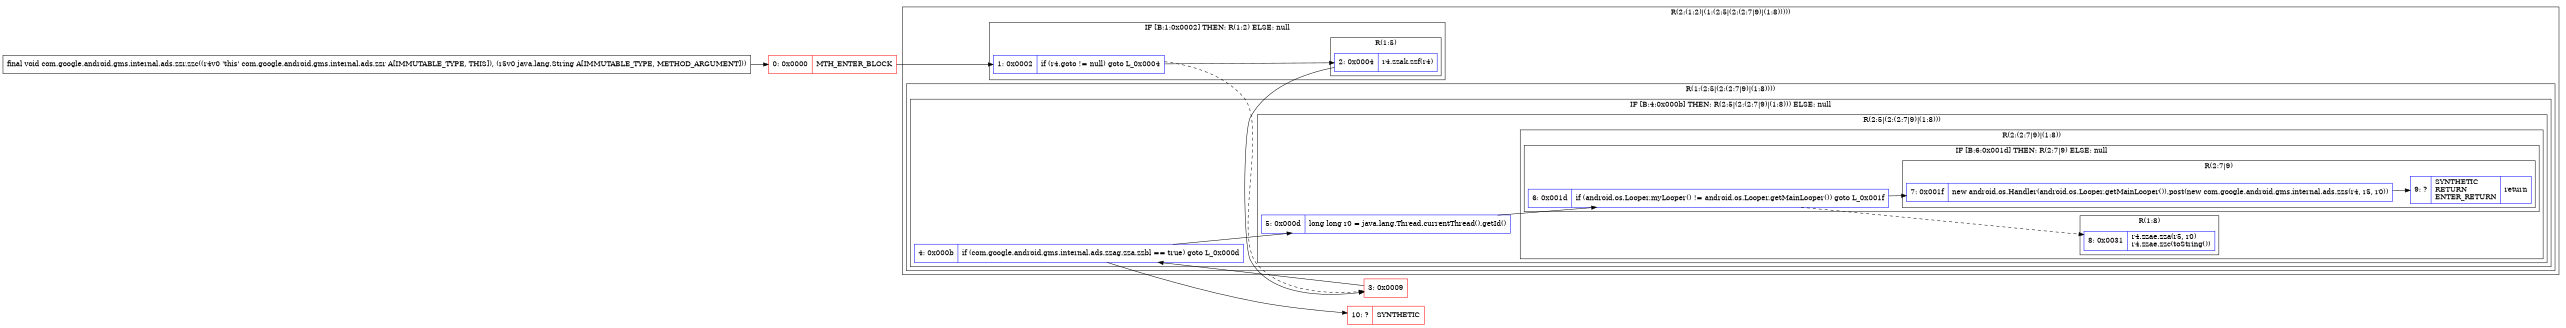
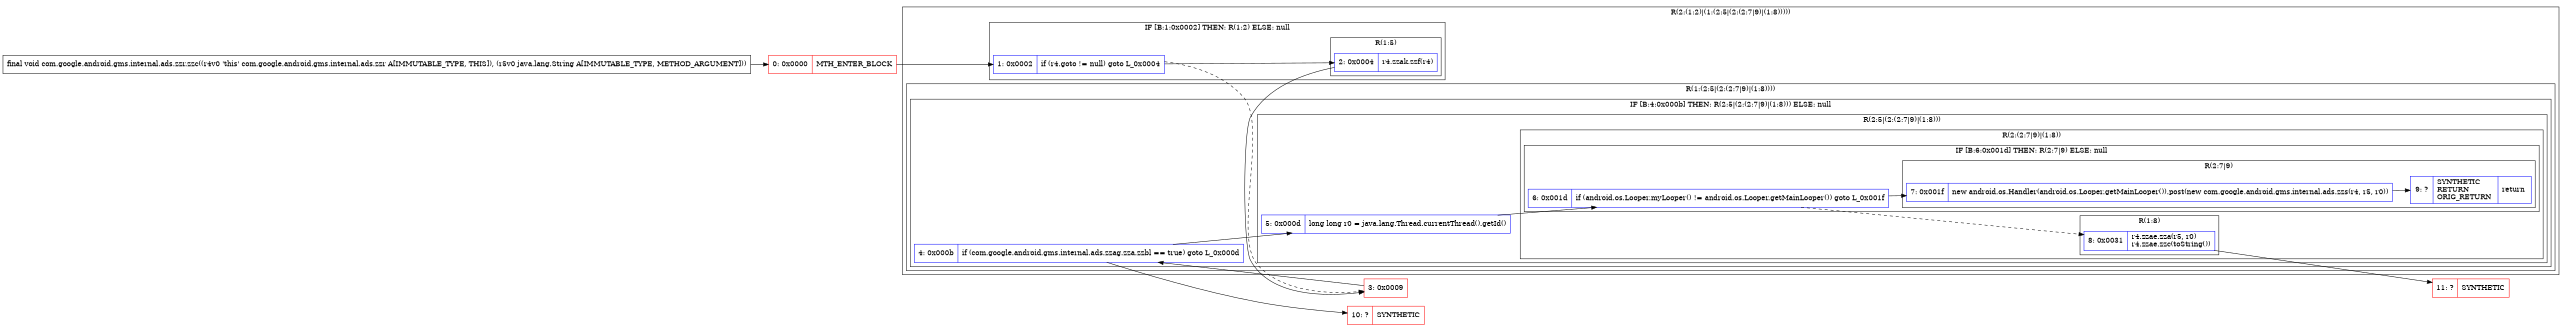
node "9: ?": text "ENTER_RETURN" -> "ORIG_RETURN"
node "11: ?": added
